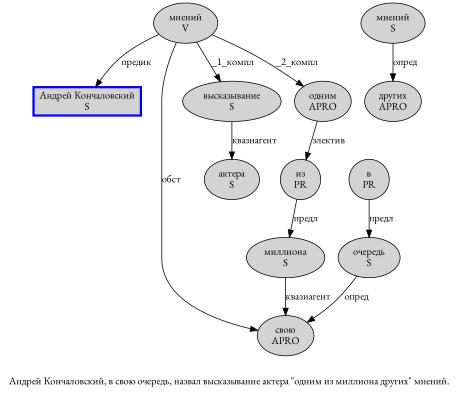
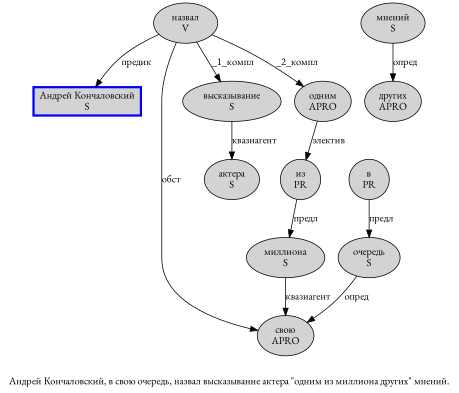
node "мнений V": label "мнений V" -> "назвал V"
